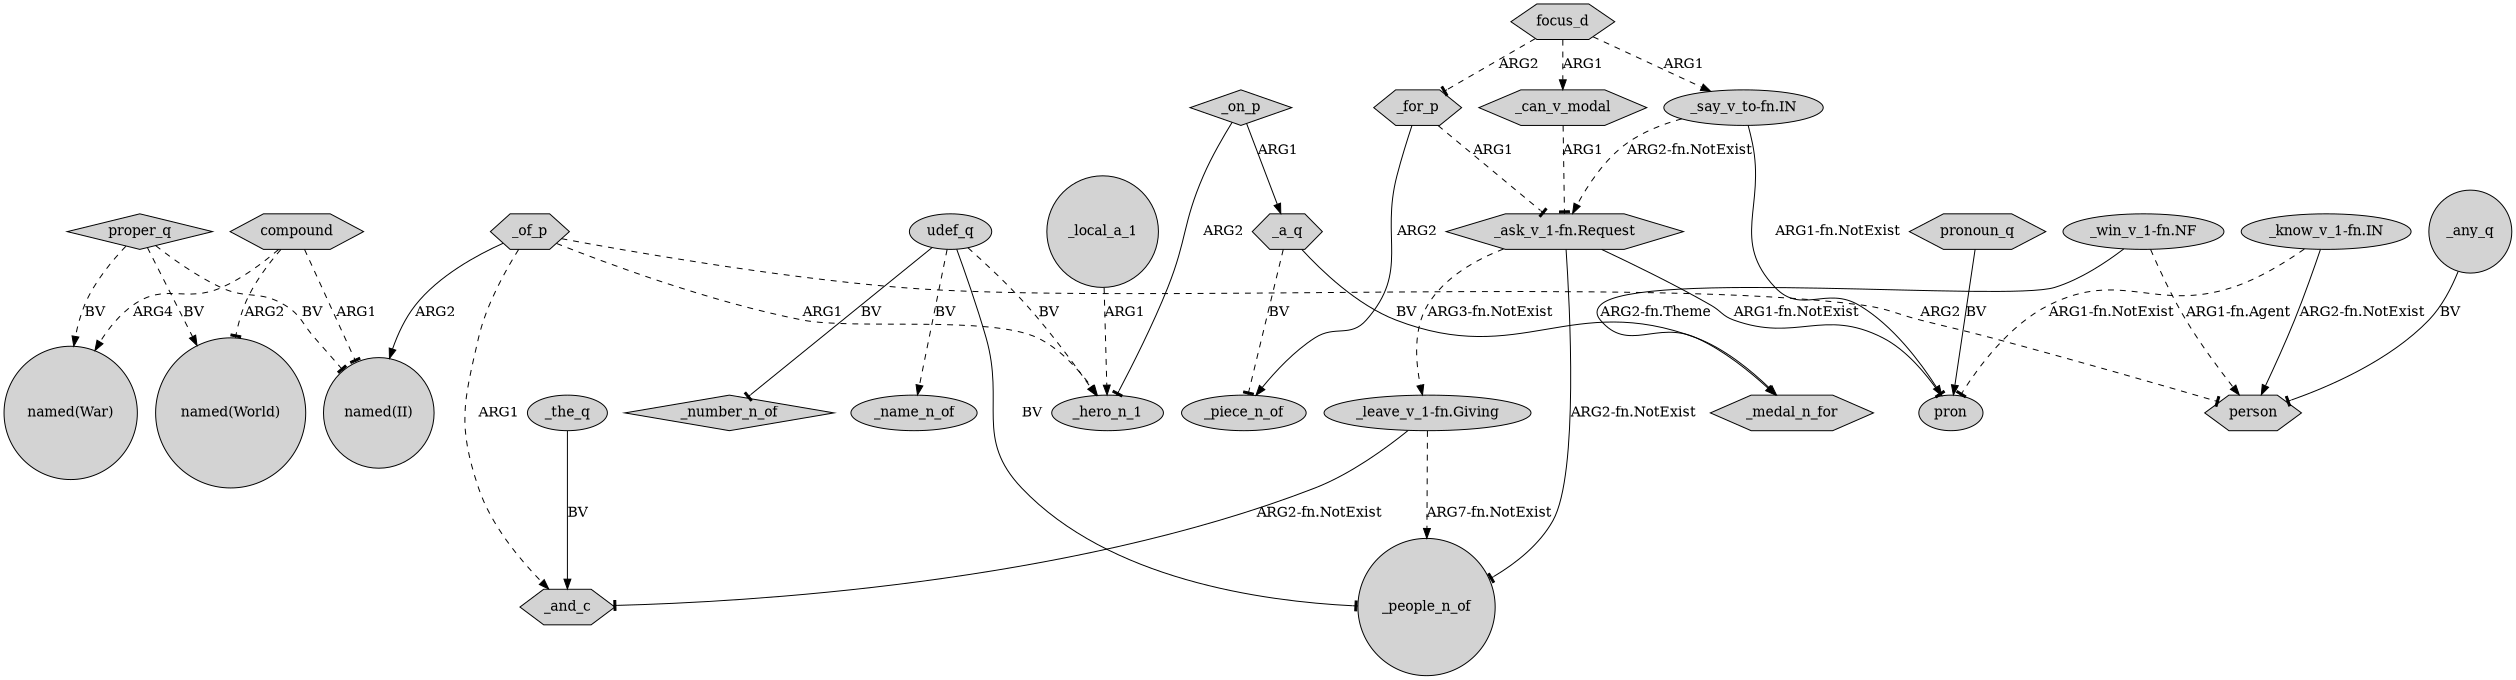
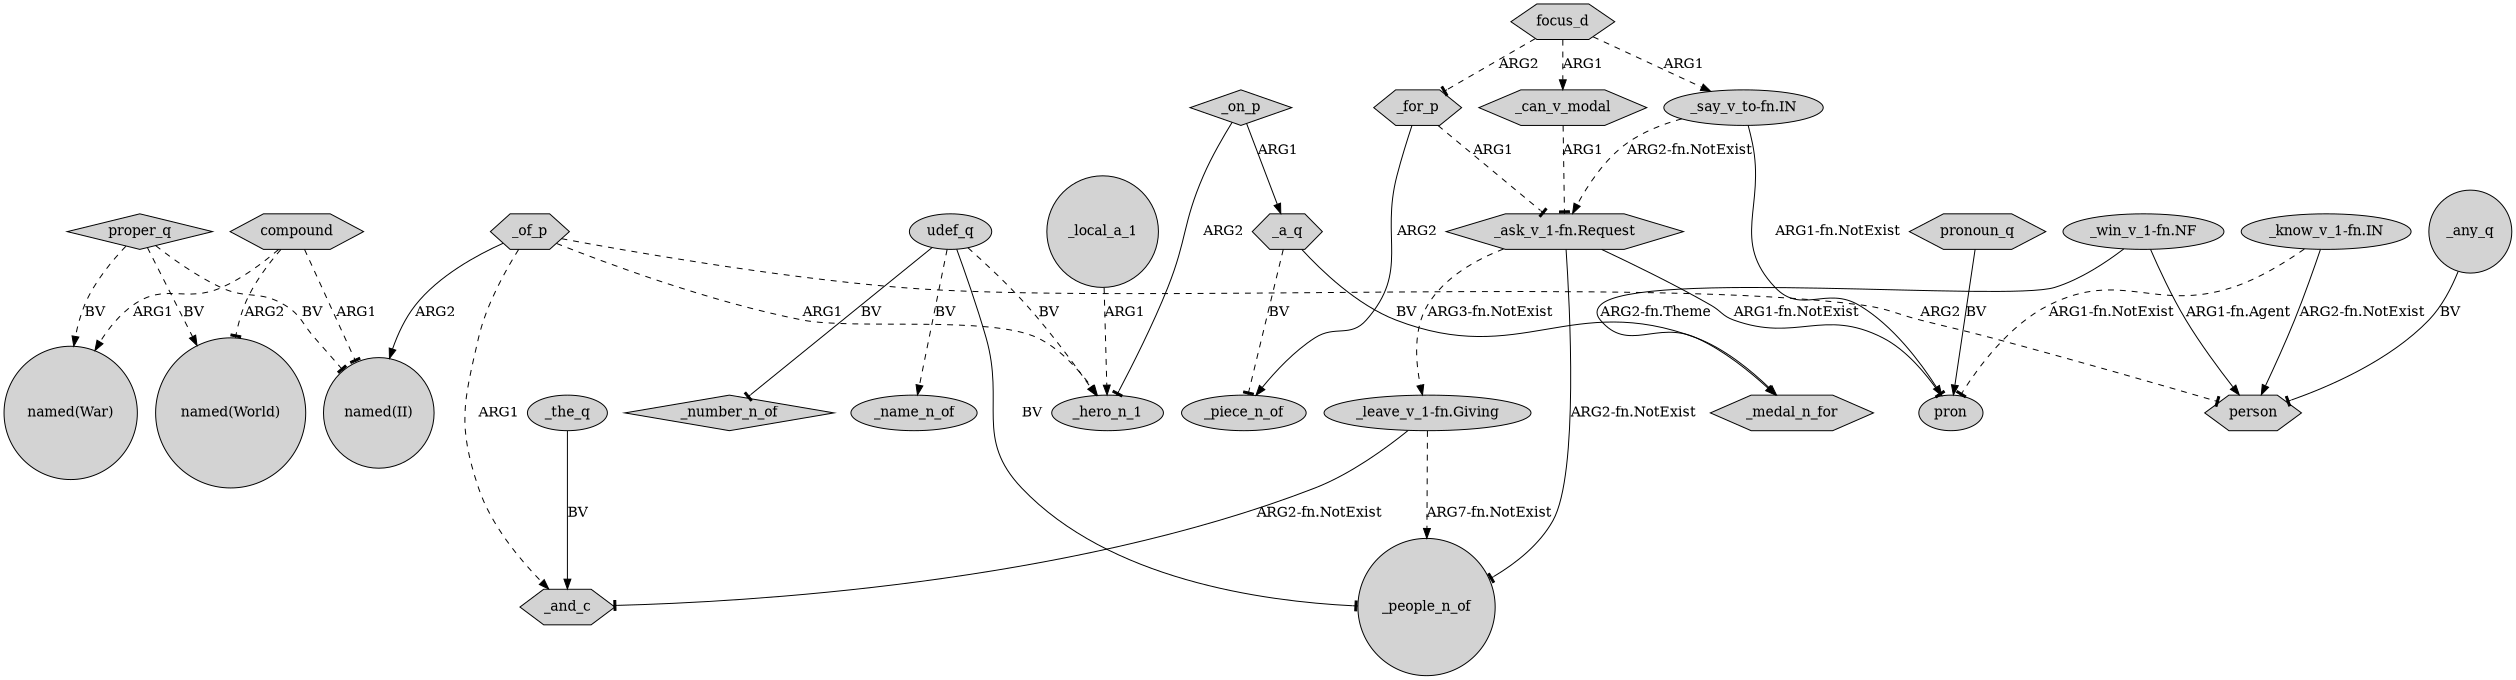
edge "compound" -> "named(War)": label "ARG4" -> "ARG1"
edge "_win_v_1-fn.NF" -> "person": style dashed -> solid
